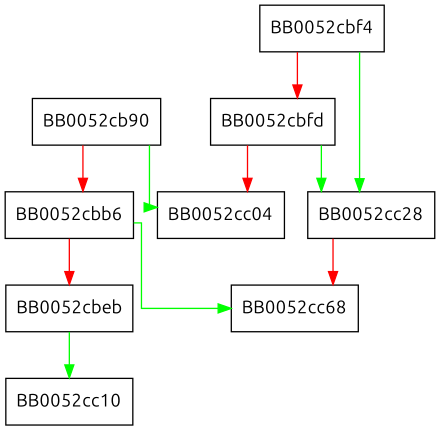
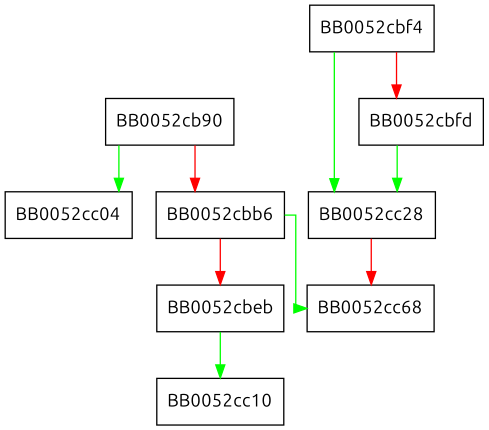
edge "BB0052cbfd" -> "BB0052cc04": removed
